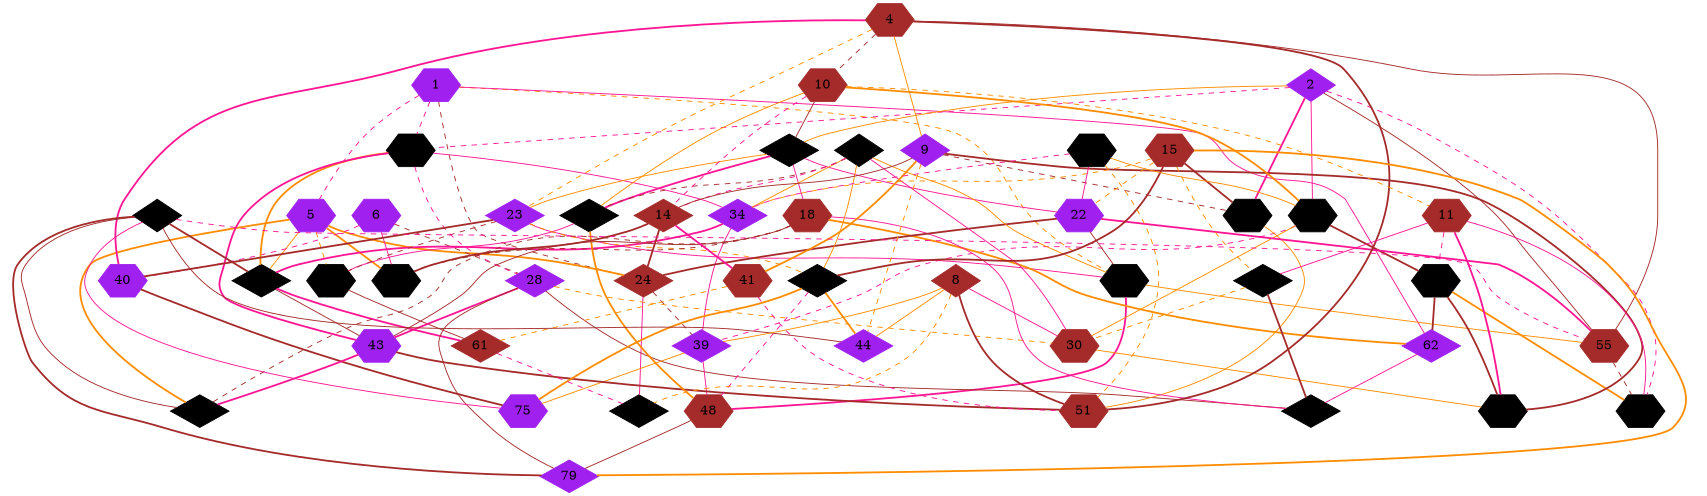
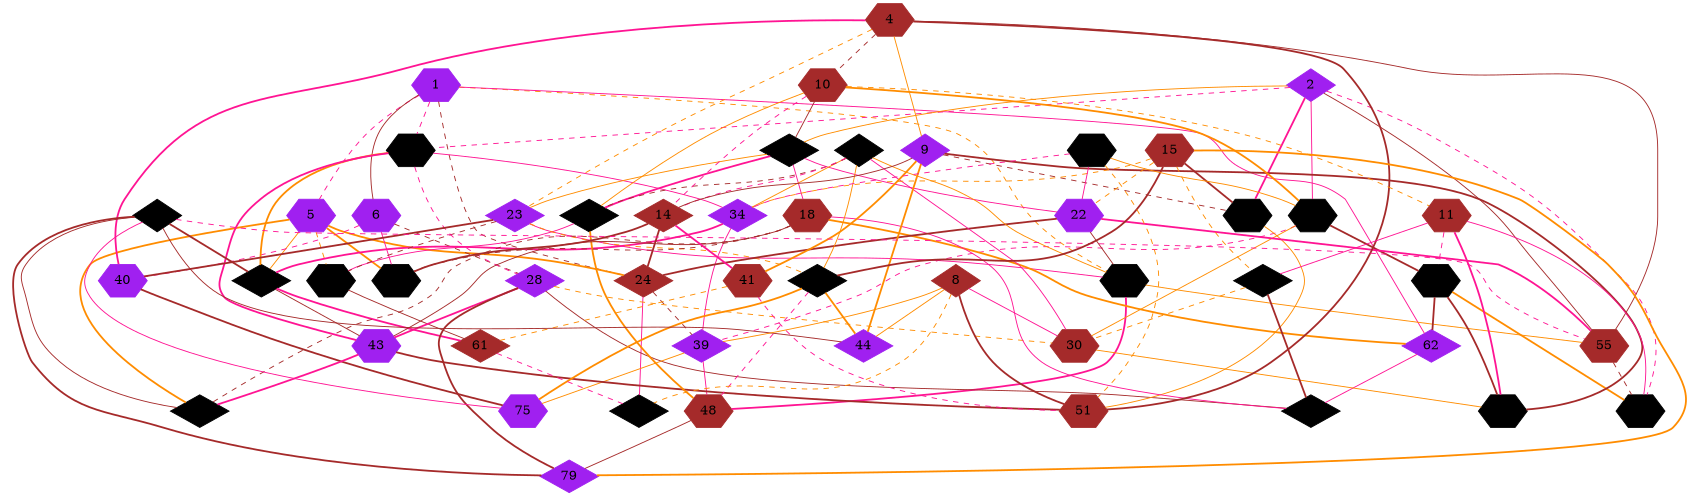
edge "1" -- "6": added
edge "9" -- "44": style dashed -> bold
edge "28" -- "79": style solid -> bold
